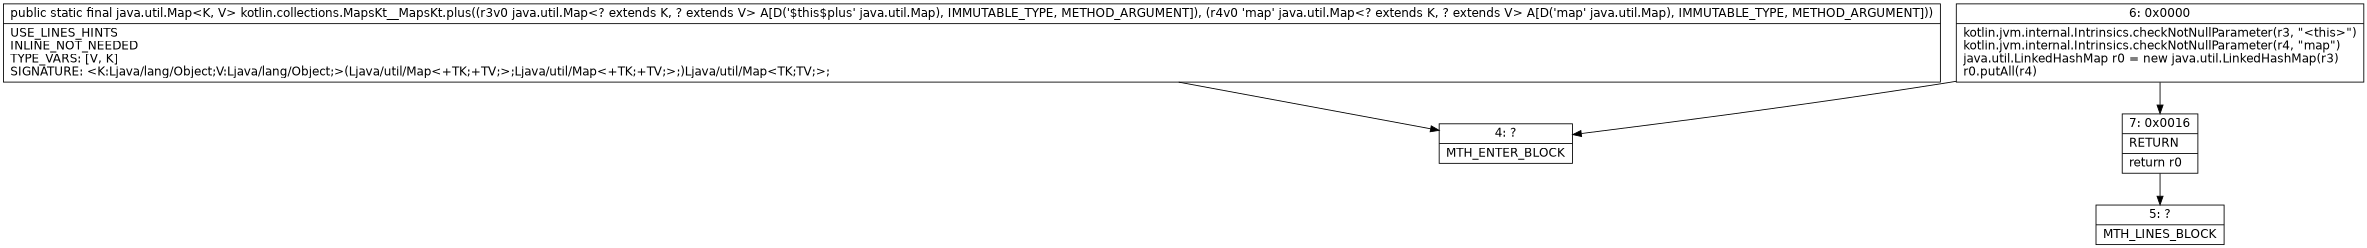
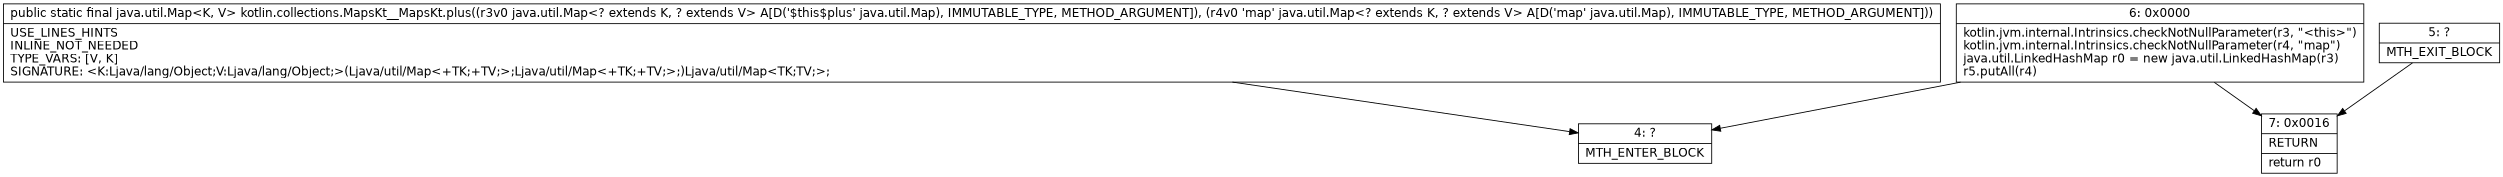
node "6: 0x0000": text "r0.putAll(r4)" -> "r5.putAll(r4)"
edge "7: 0x0016" -> "5: ?": reversed
node "5: ?": text "MTH_LINES_BLOCK" -> "MTH_EXIT_BLOCK"
